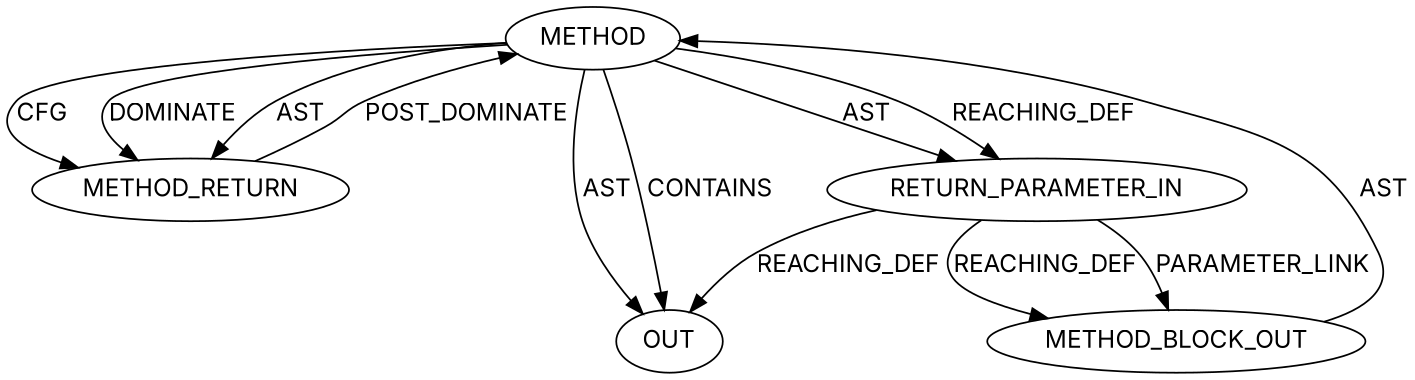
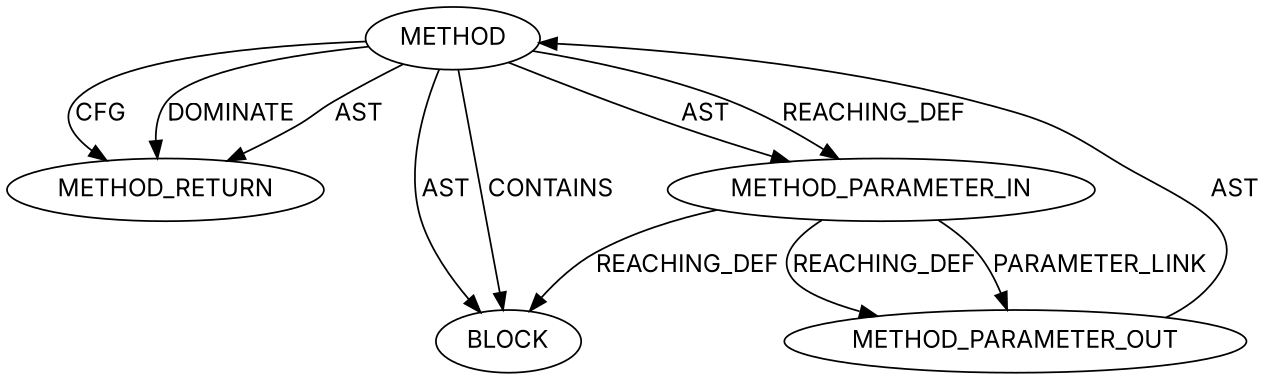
edge "METHOD_RETURN" -> "METHOD": removed, label "POST_DOMINATE"
node "RETURN_PARAMETER_IN": label "RETURN_PARAMETER_IN" -> "METHOD_PARAMETER_IN"
node "OUT": label "OUT" -> "BLOCK"
node "METHOD_BLOCK_OUT": label "METHOD_BLOCK_OUT" -> "METHOD_PARAMETER_OUT"
